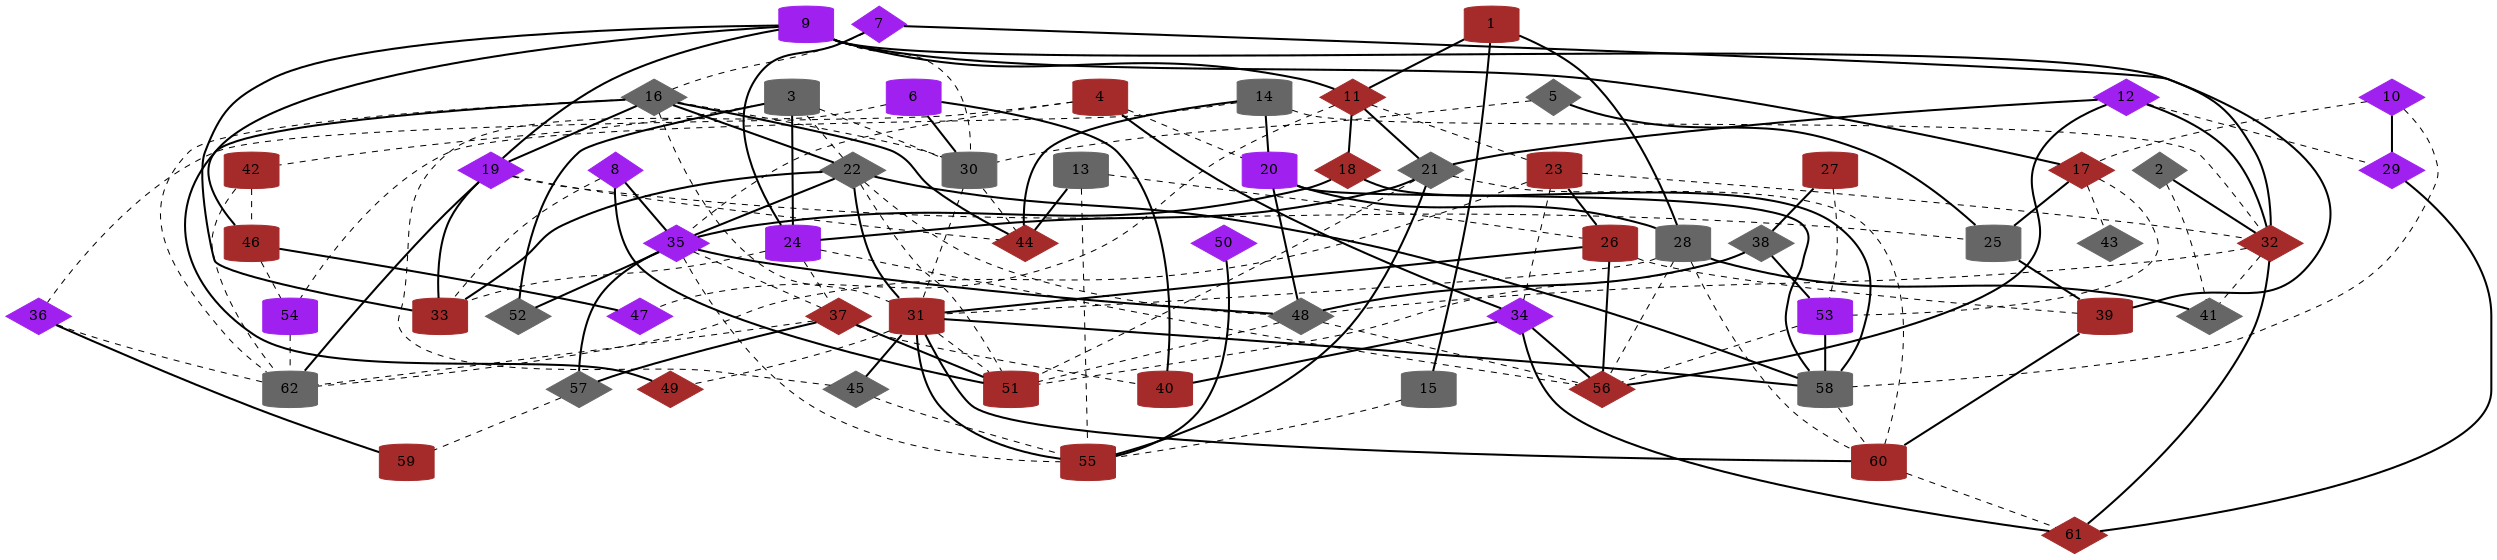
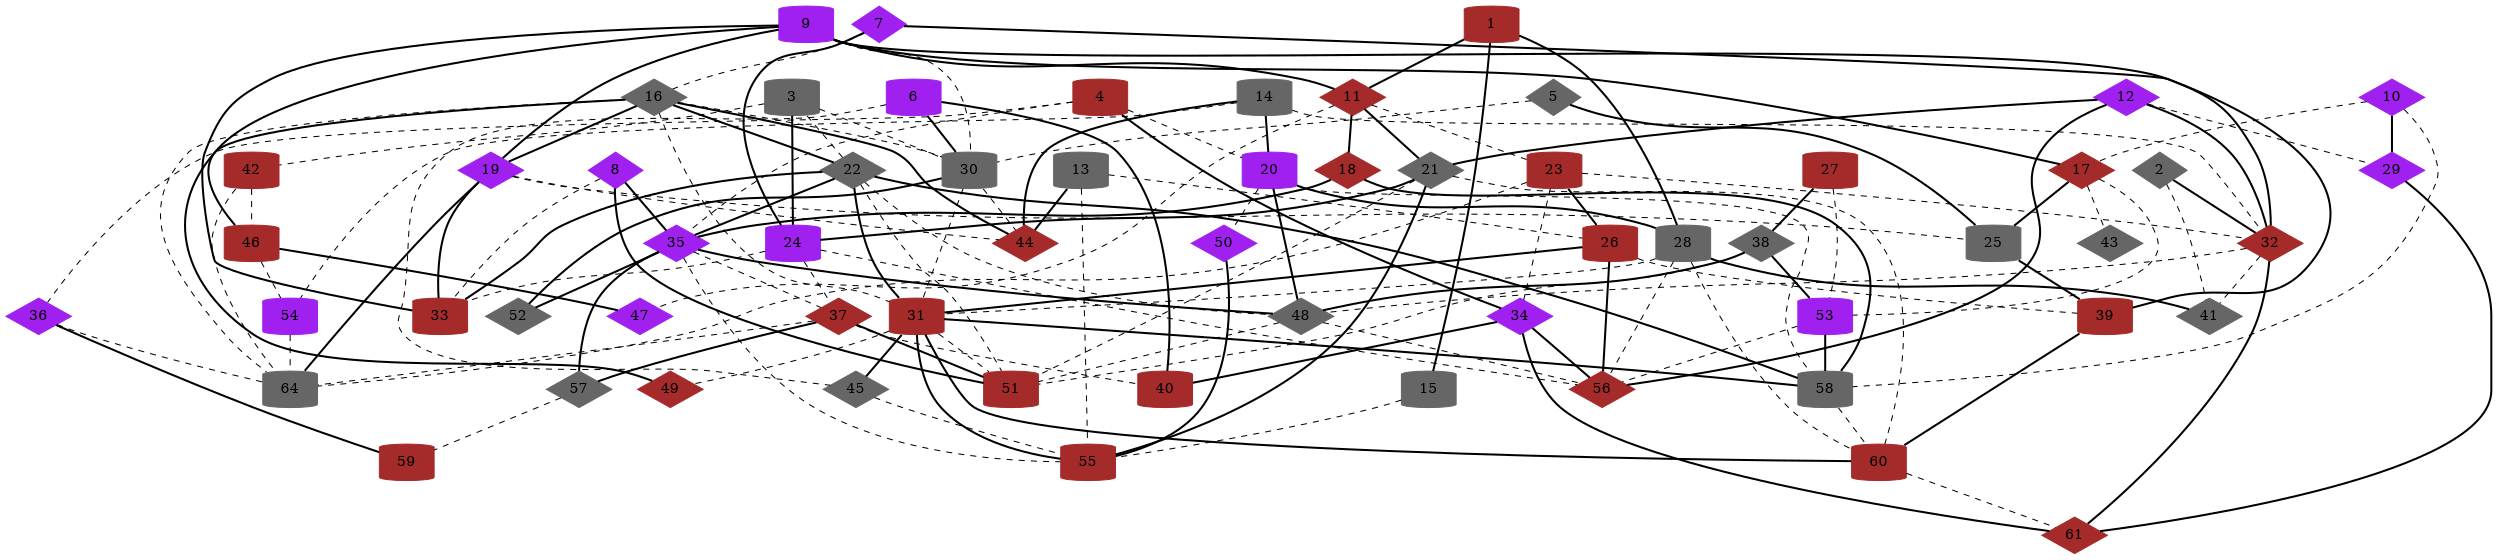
edge "3" -- "52": now "30" -- "52"
edge "20" -- "58": style bold -> dashed
edge "20" -- "50": added
node "62": label "62" -> "64"
